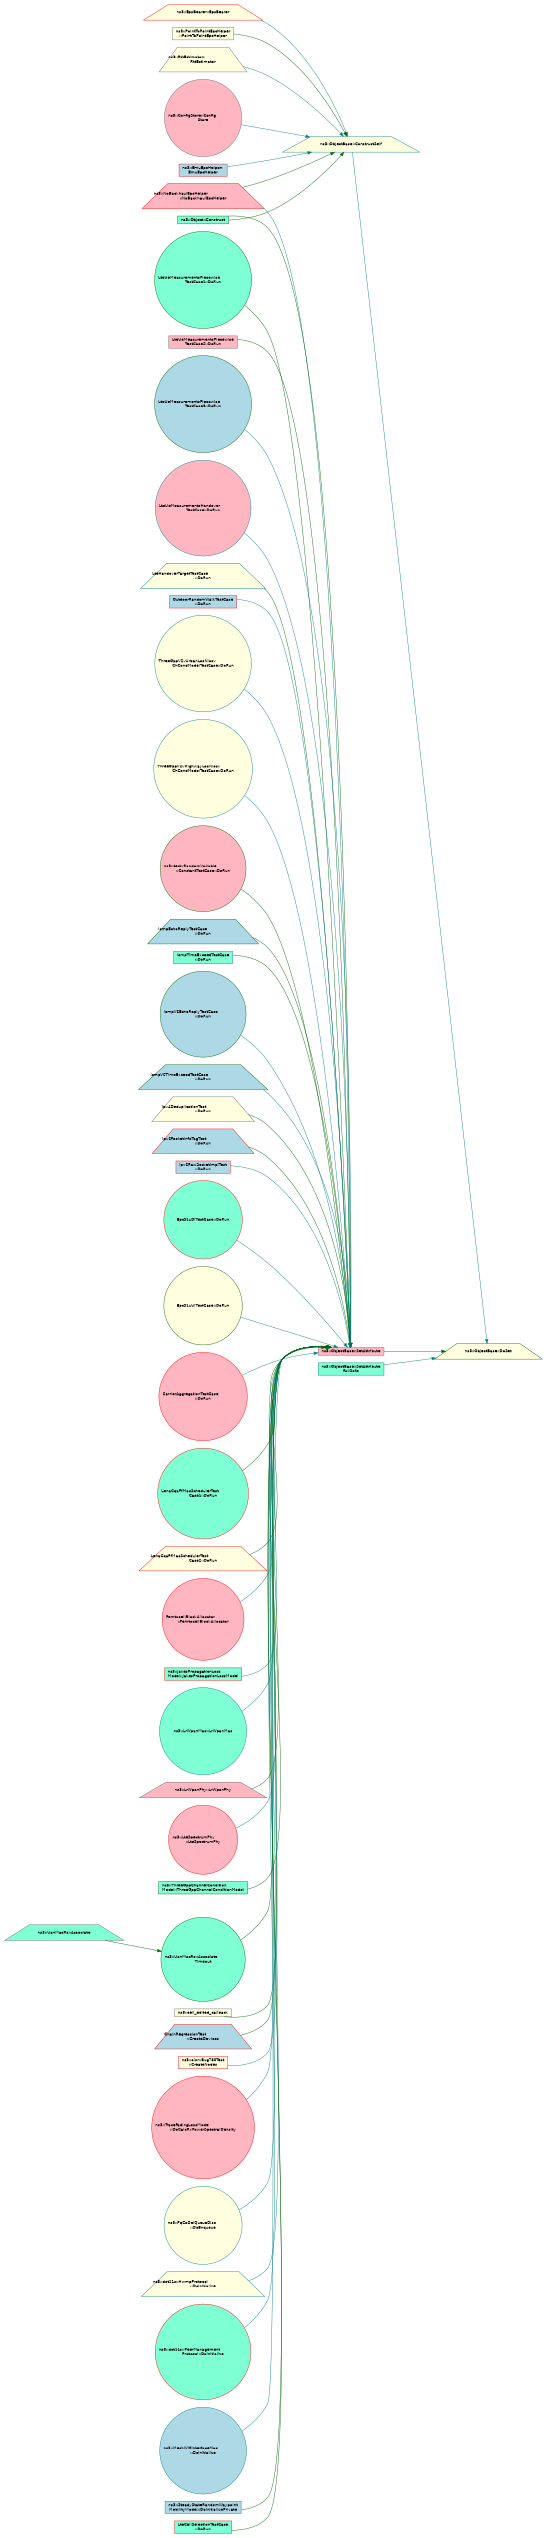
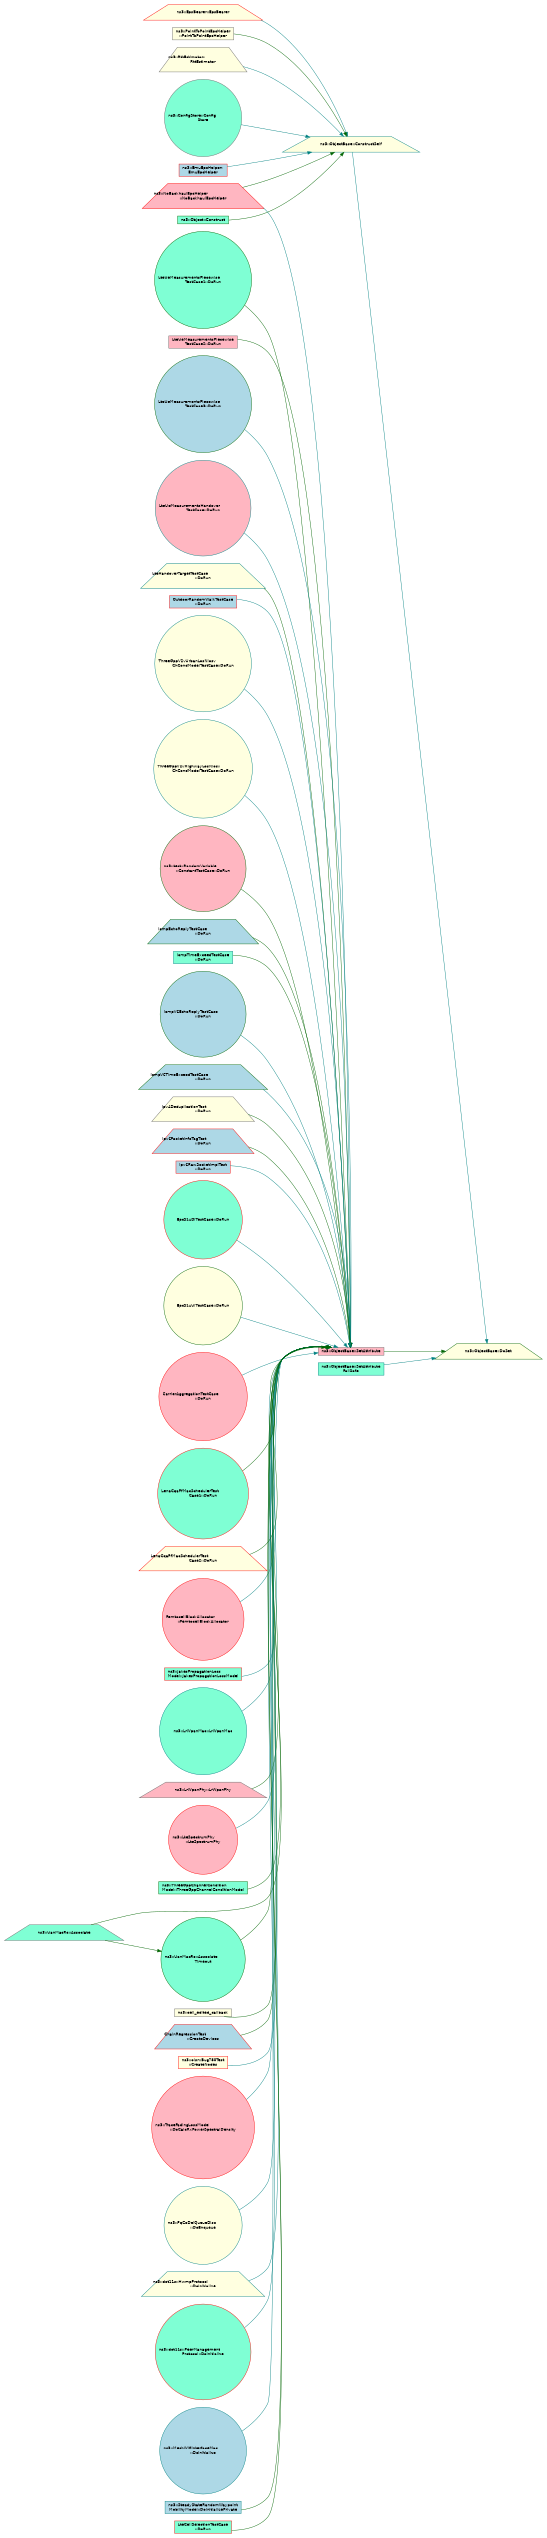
node "ns3::ConfigStore::Config Store": fillcolor lightpink -> aquamarine
edge "ns3::Object::Construct" -> "ns3::ObjectBase::SetAttribute": now "ns3::UanMacRc::Associate" -> "ns3::ObjectBase::SetAttribute"
